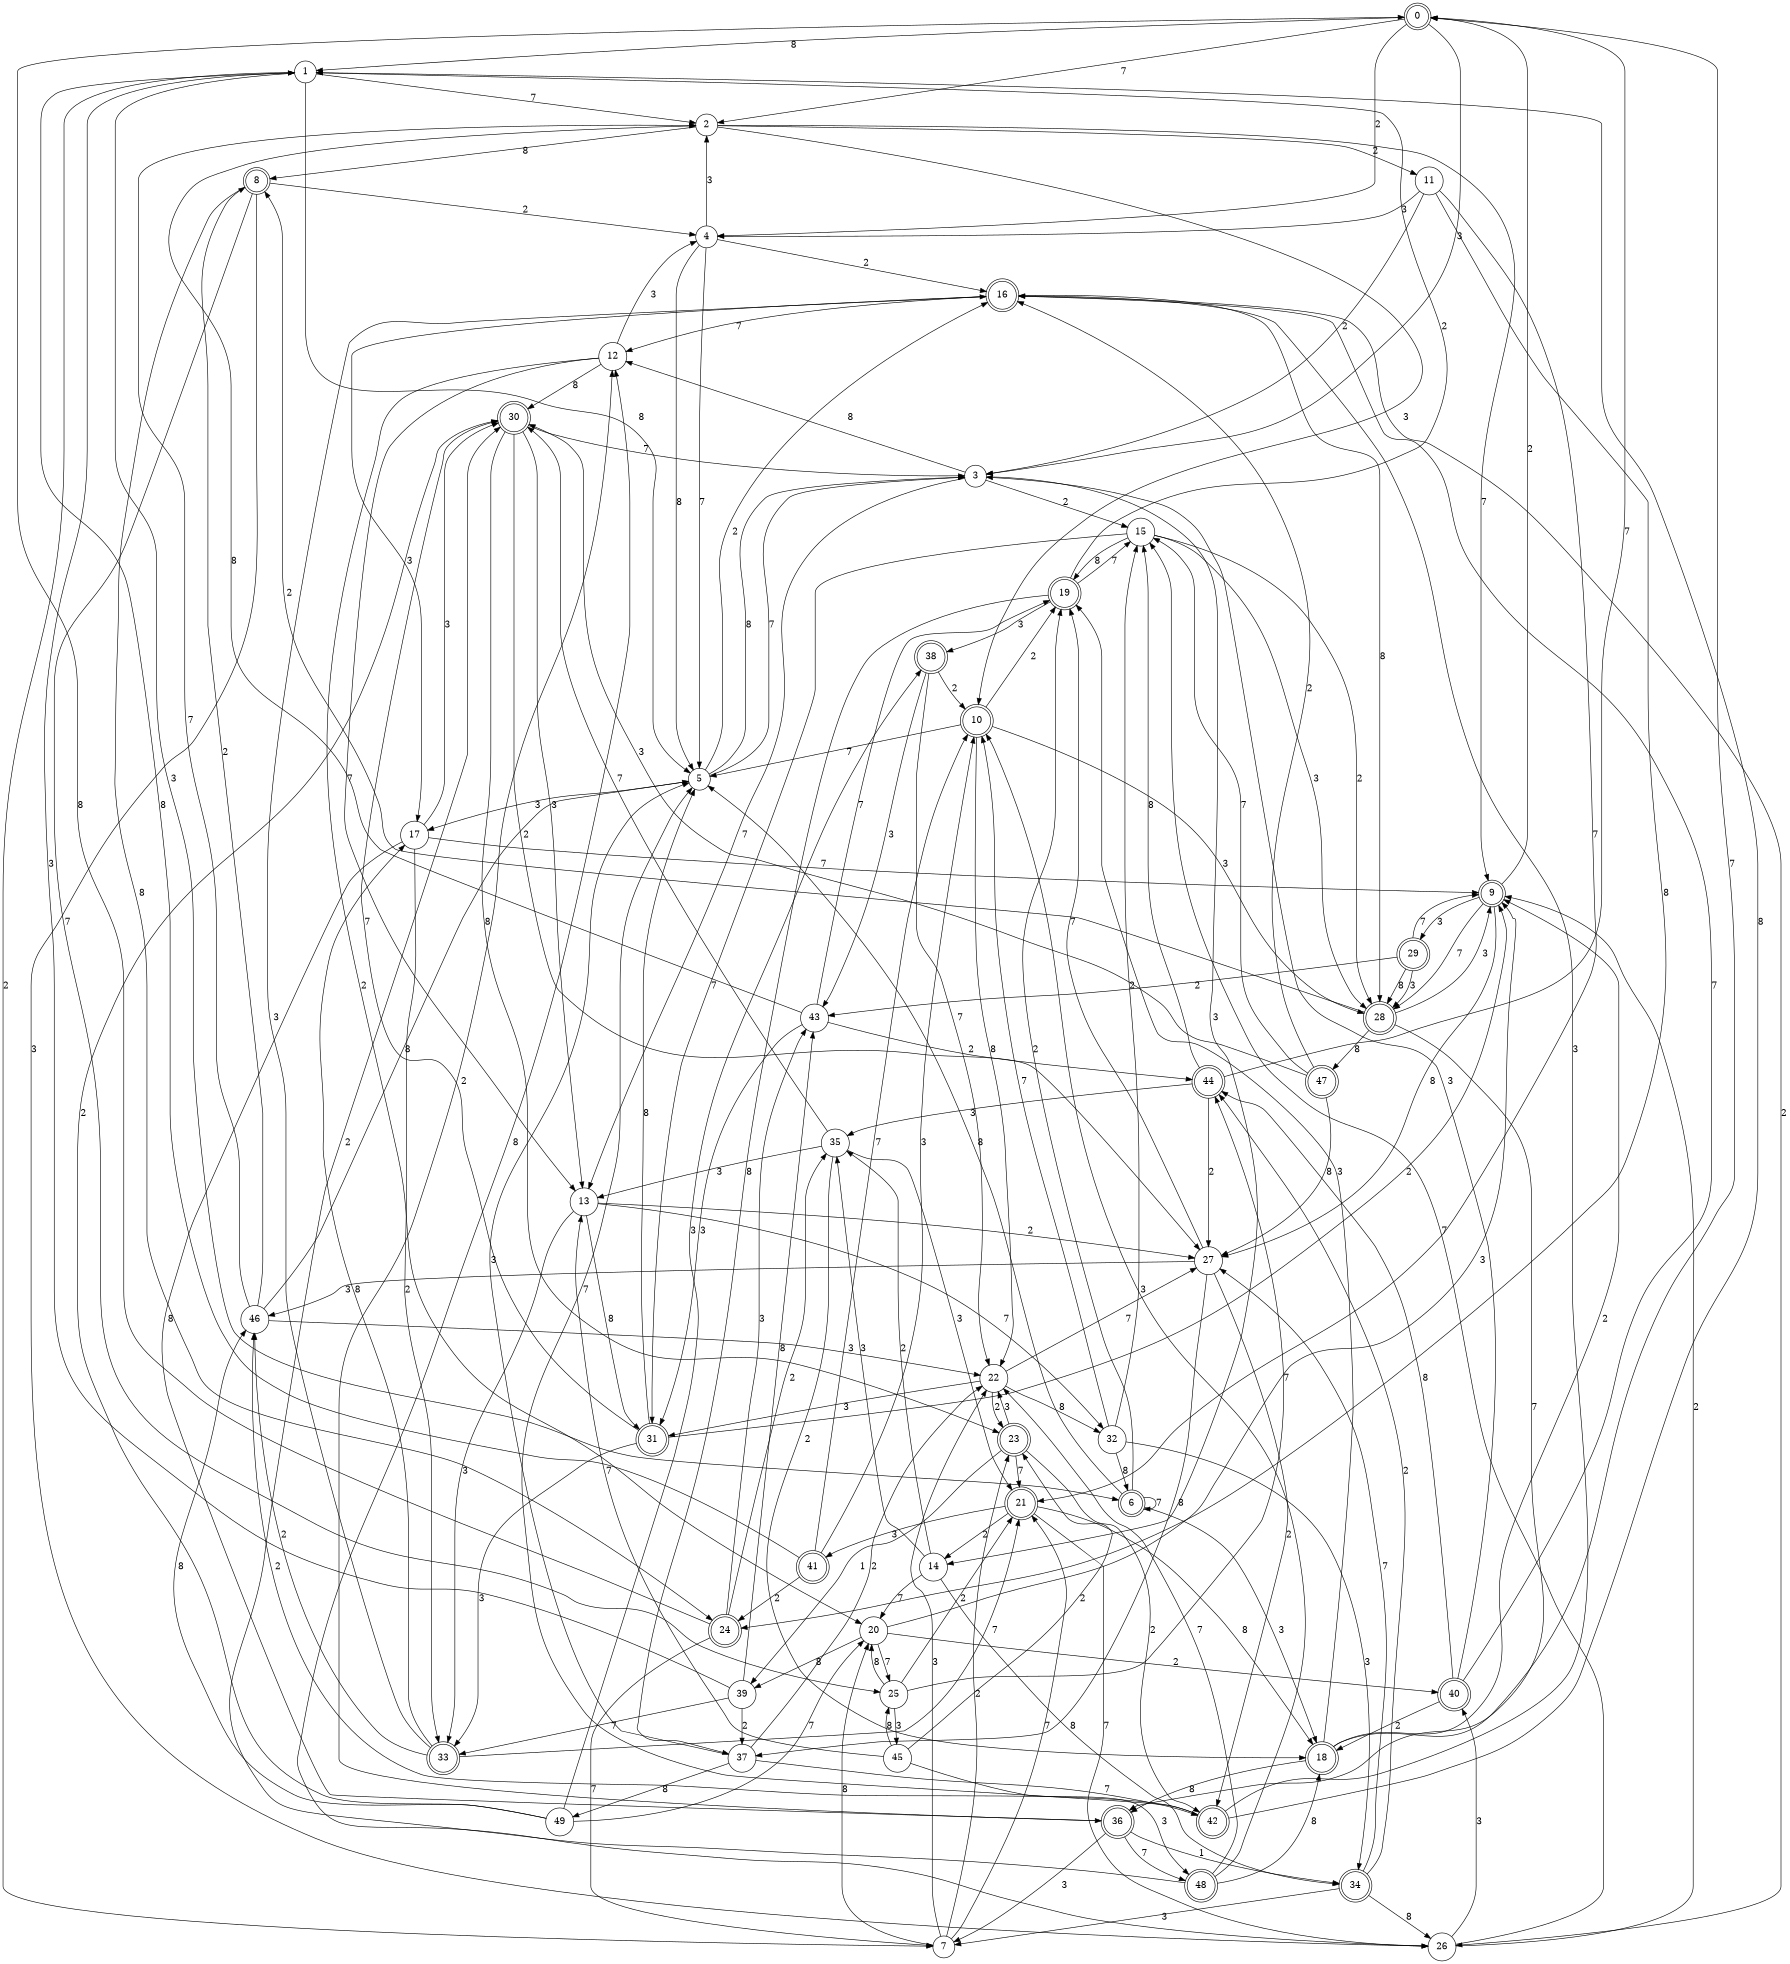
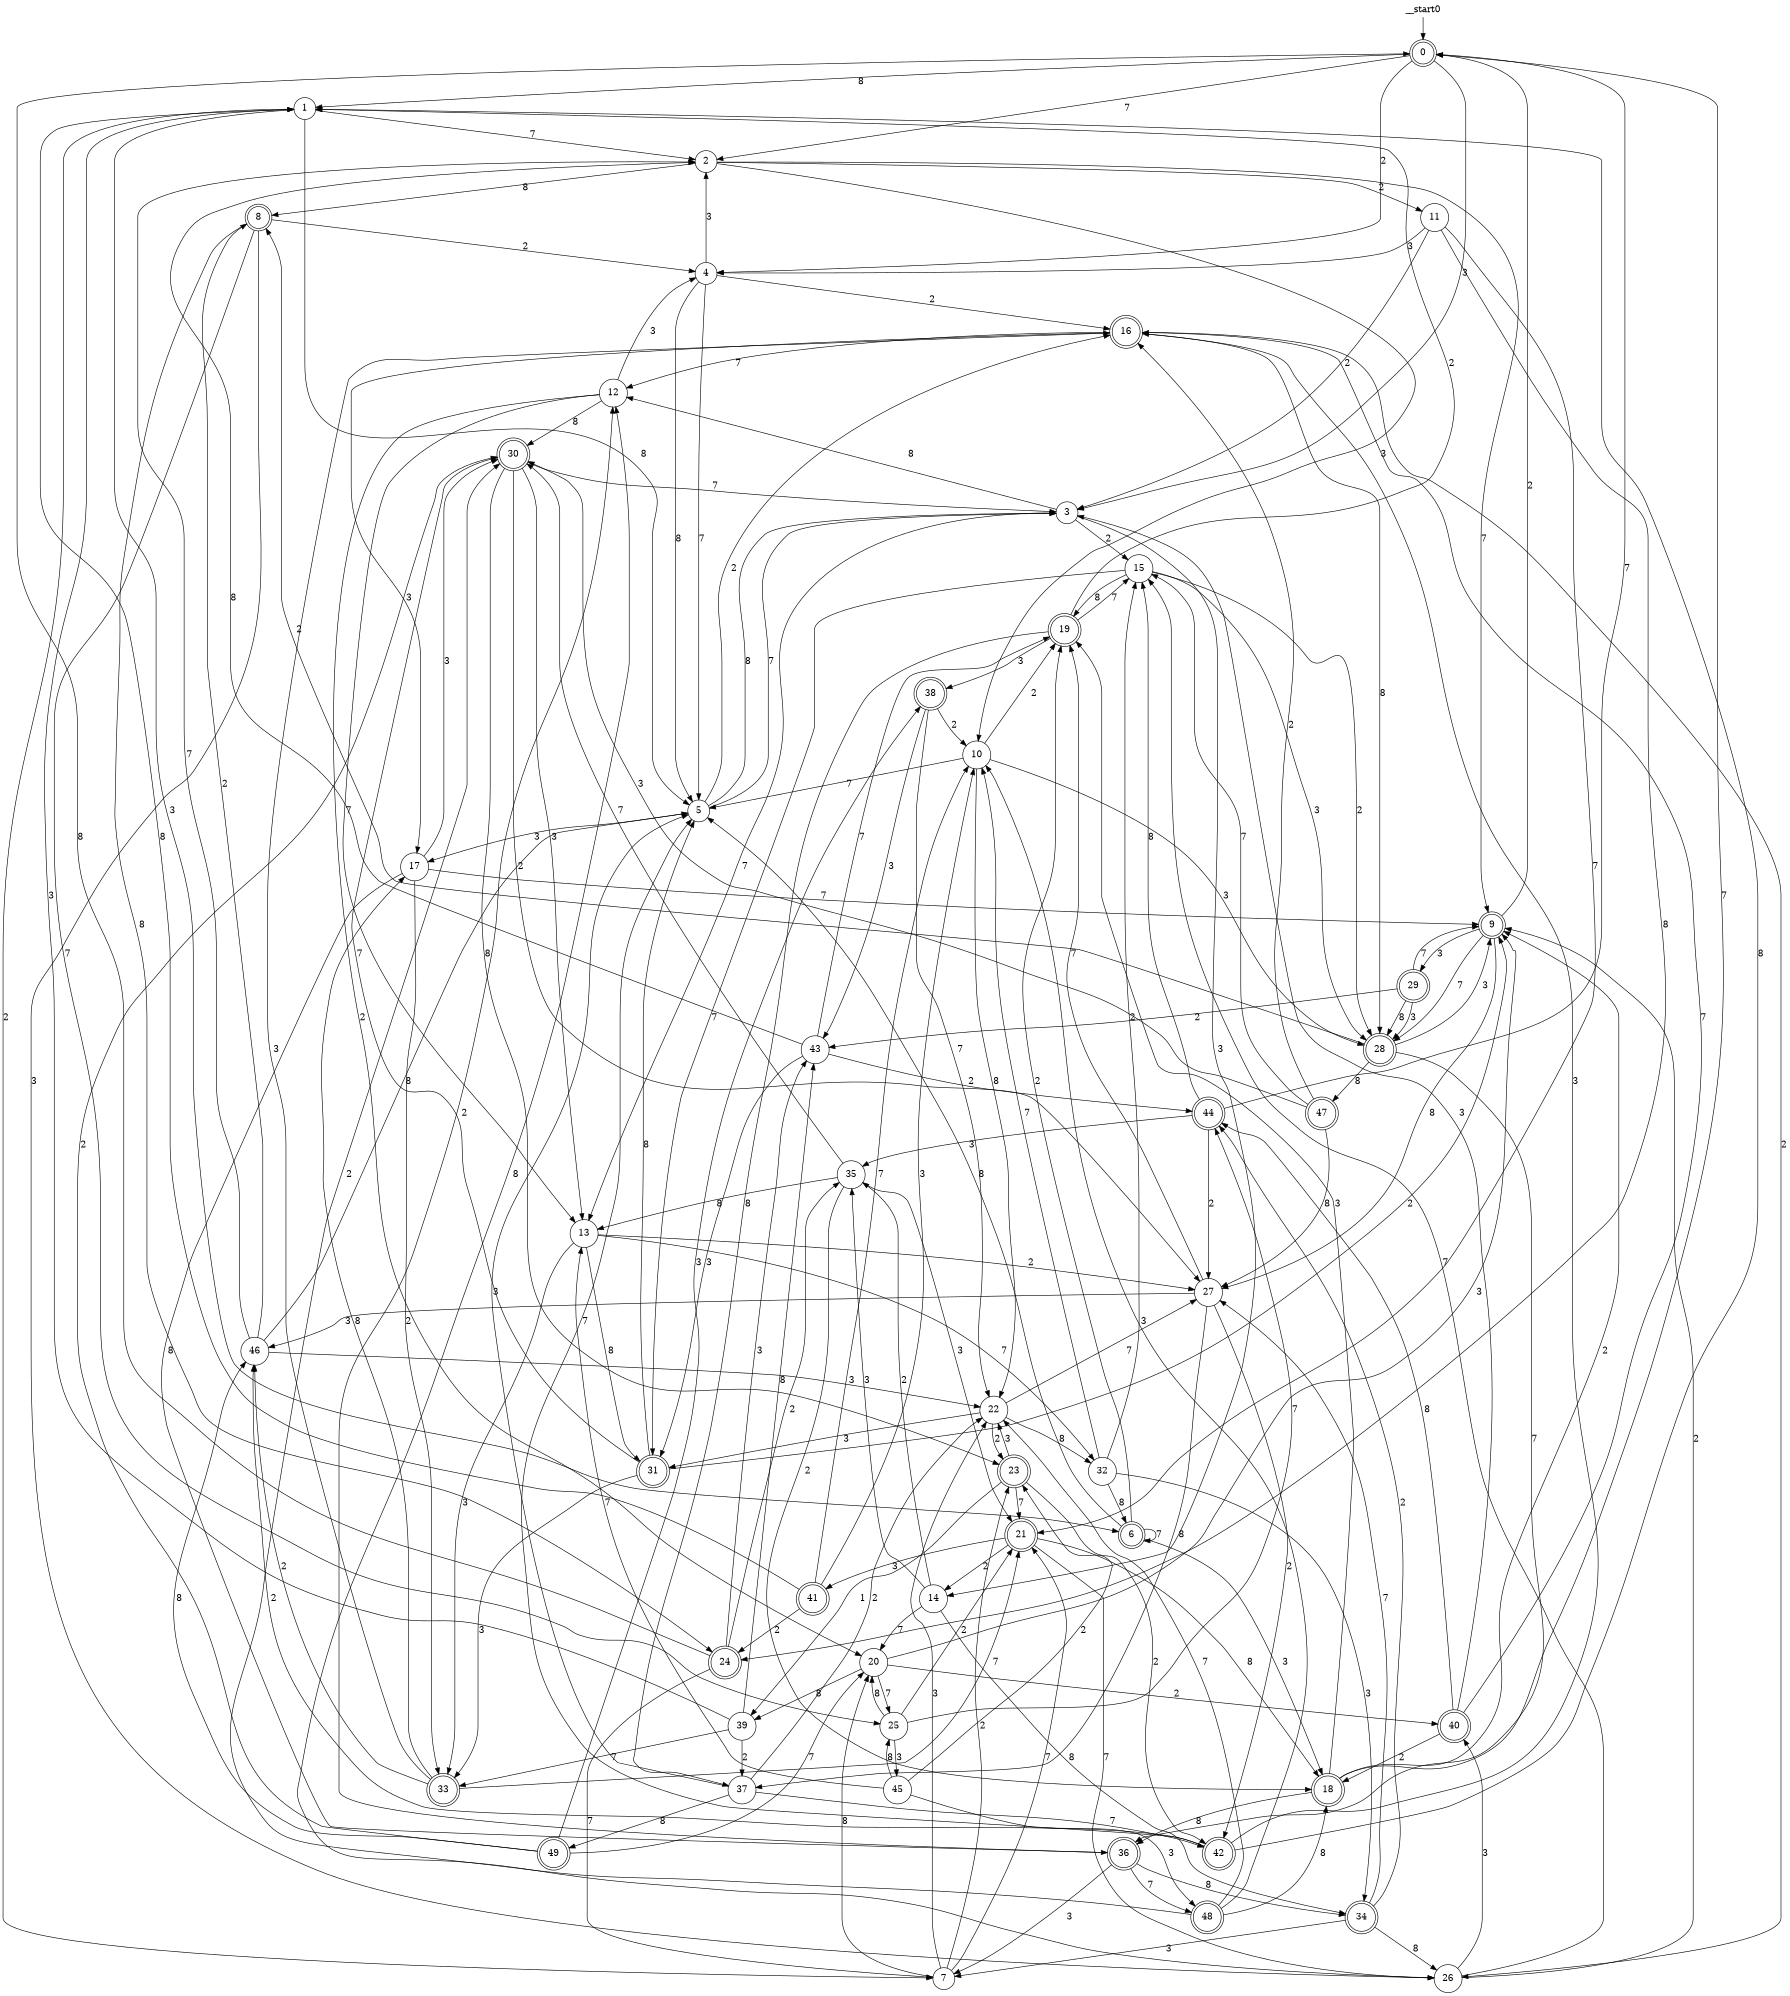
node "__start0": added
node "10": shape doublecircle -> circle
edge "35" -> "13": label "3" -> "8"
node "49": shape circle -> doublecircle
edge "36" -> "34": label "1" -> "8"
